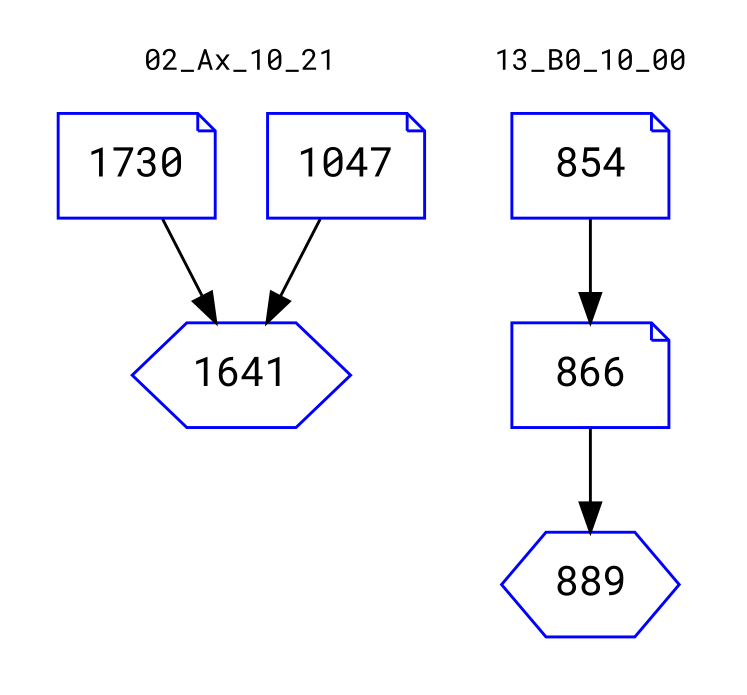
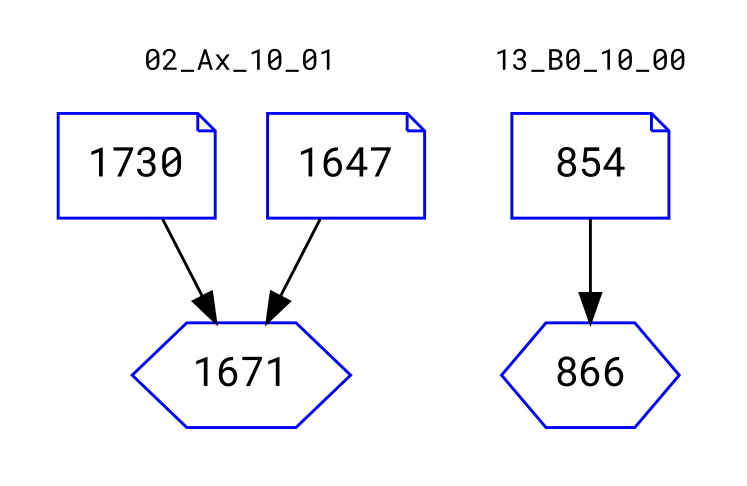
cluster "02_Ax_10_21": label "02_Ax_10_21" -> "02_Ax_10_01"
node "1047": label "1047" -> "1647"
node "1641": label "1641" -> "1671"
node "866": shape note -> hexagon
node "889": removed
